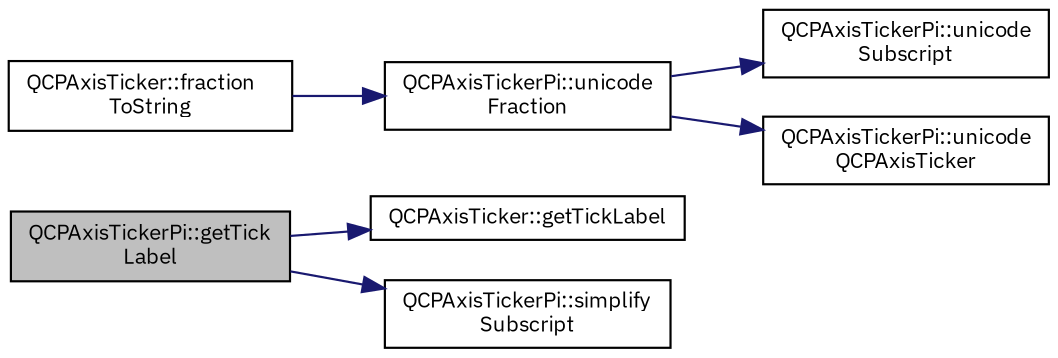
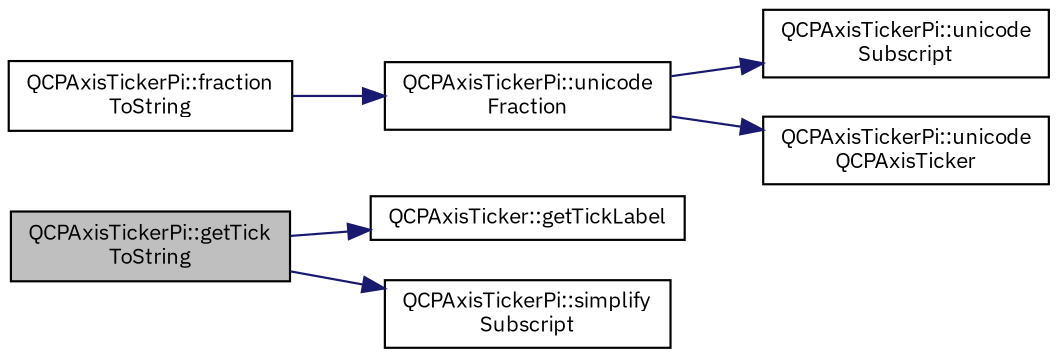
node "QCPAxisTicker::fraction ToString": label "QCPAxisTicker::fraction ToString" -> "QCPAxisTickerPi::fraction ToString"
node "QCPAxisTickerPi::getTick Label": label "QCPAxisTickerPi::getTick Label" -> "QCPAxisTickerPi::getTick ToString"
